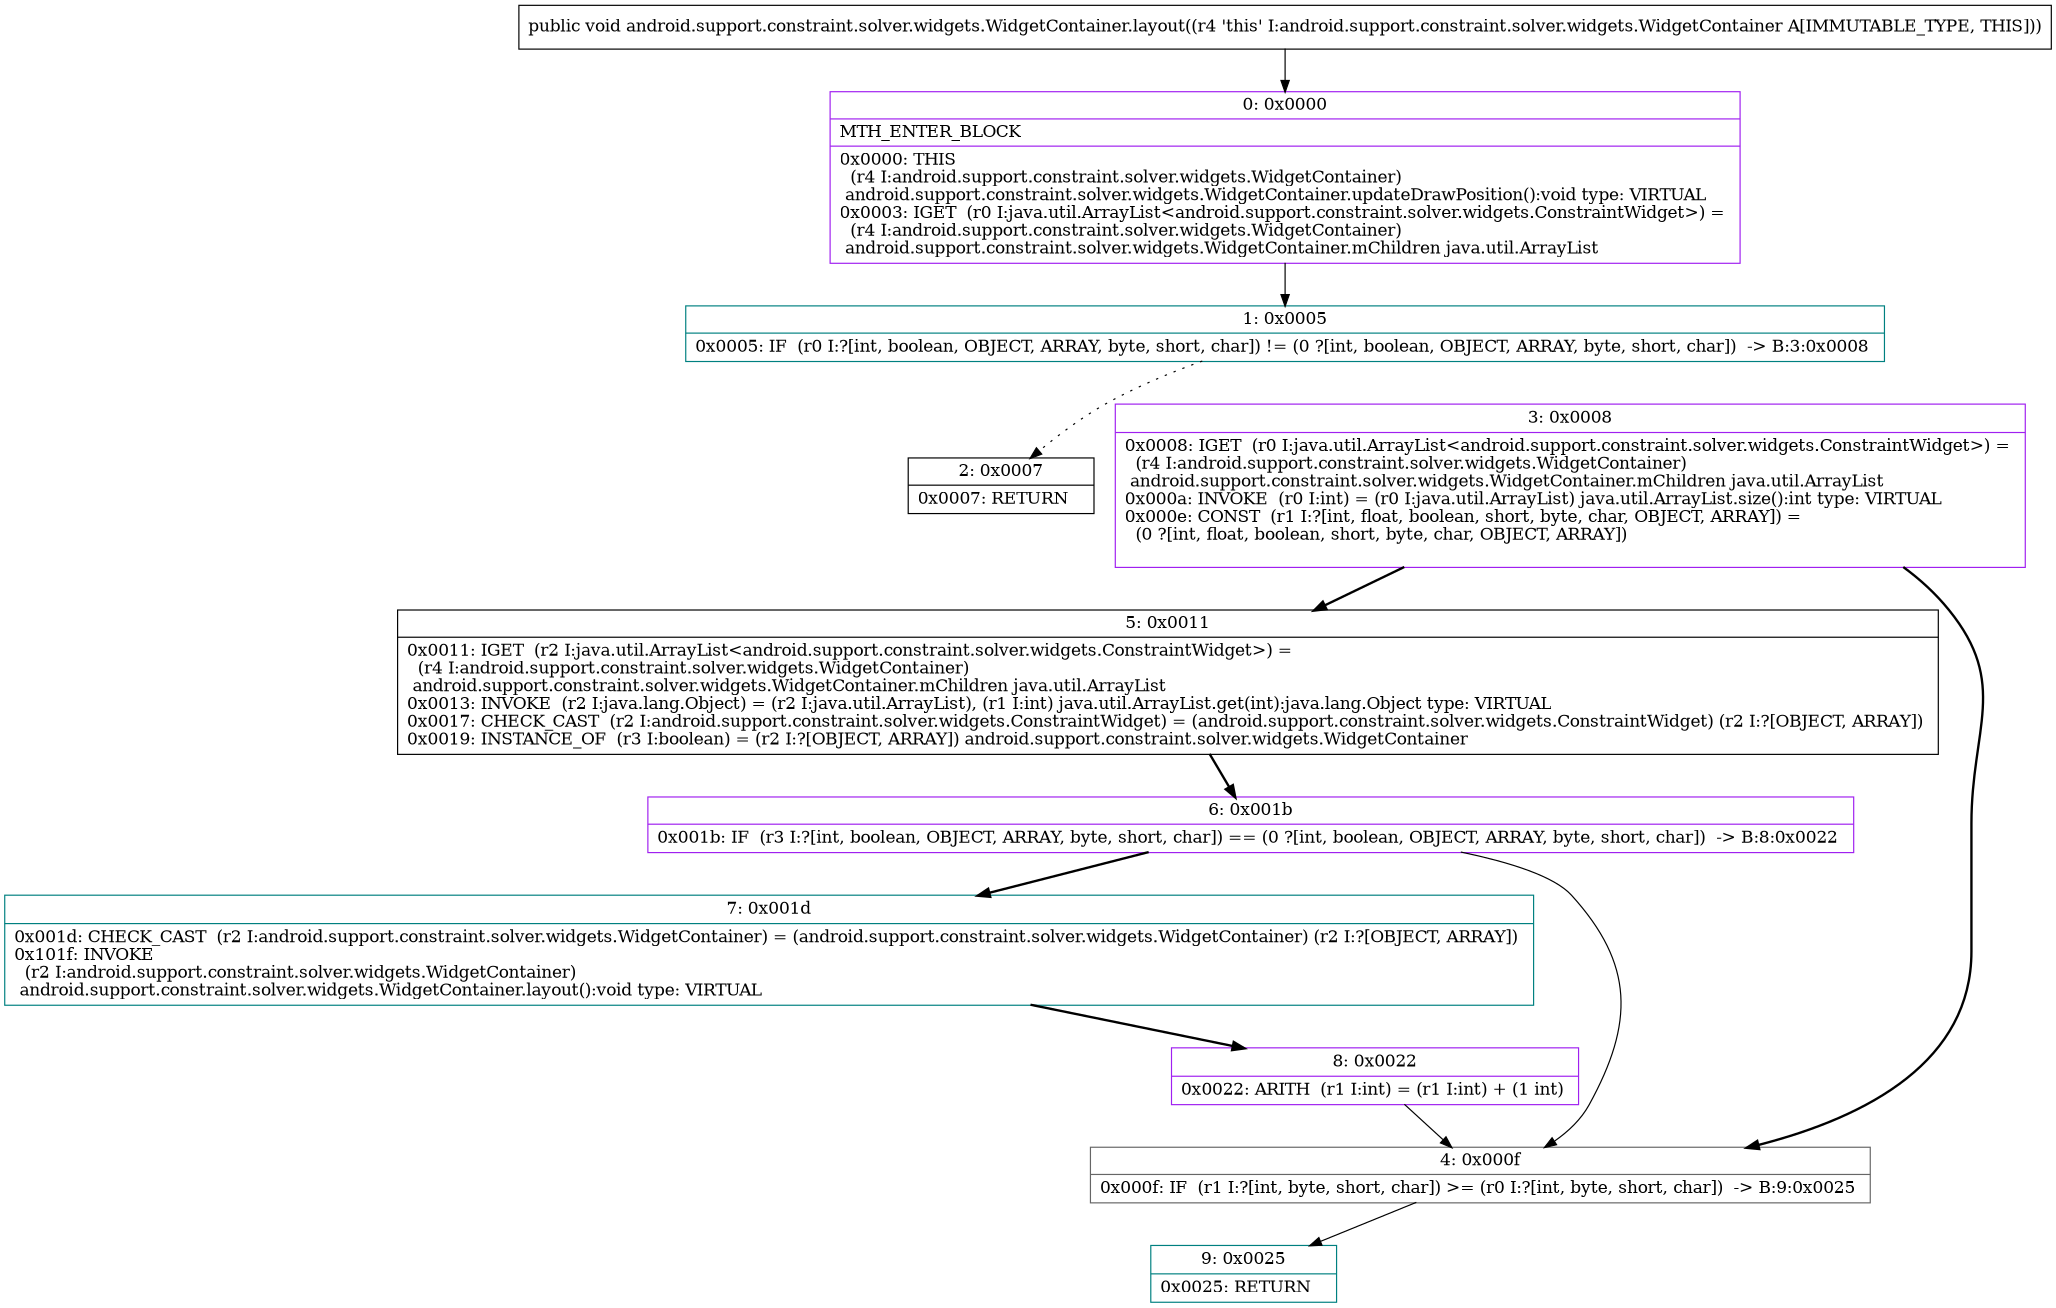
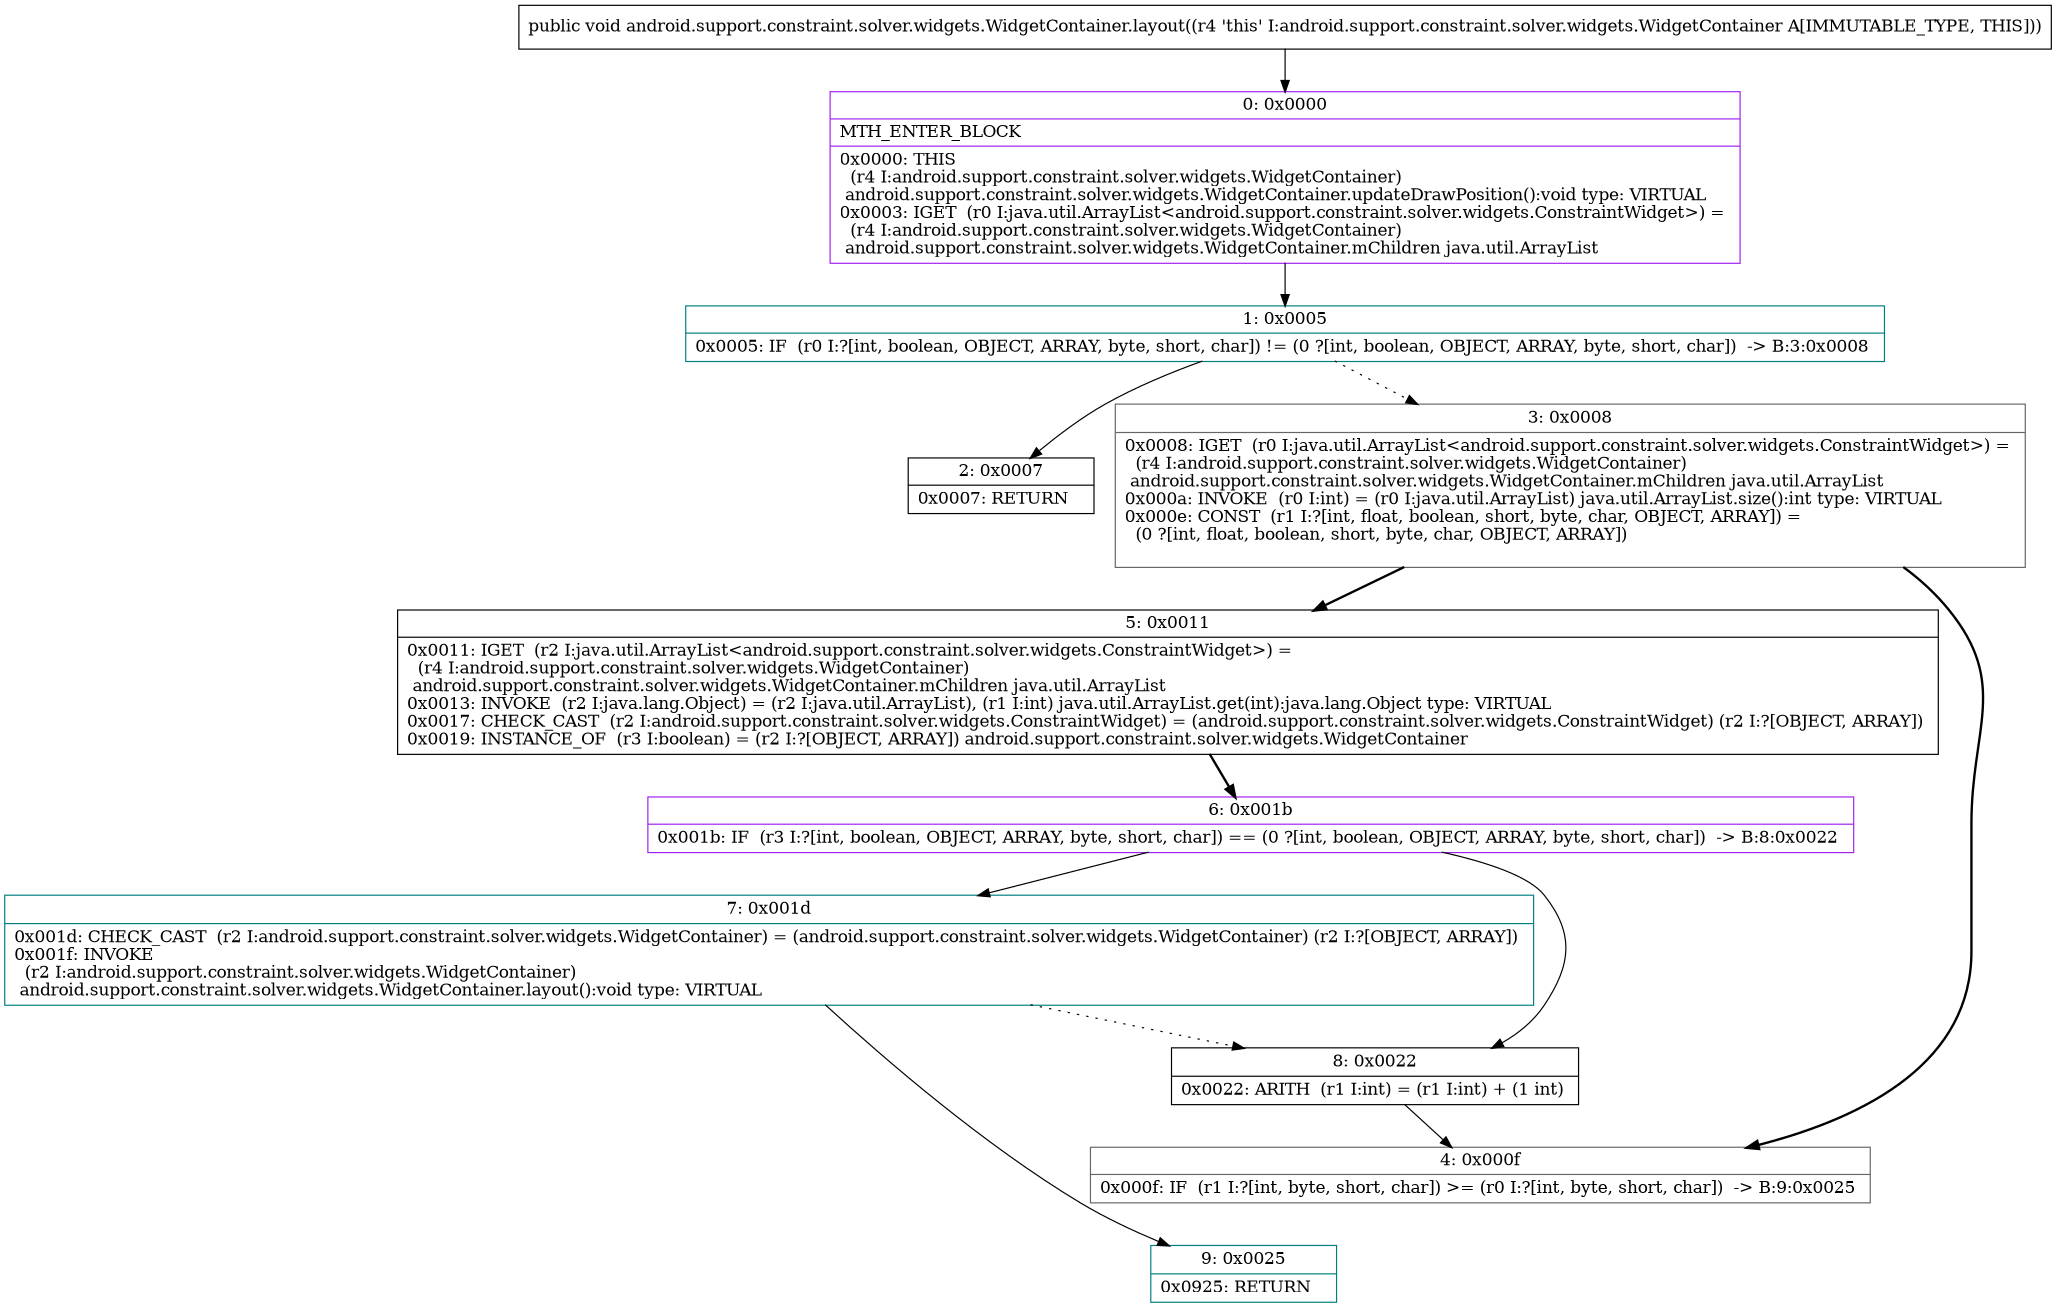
edge "1: 0x0005" -> "3: 0x0008": added
edge "1: 0x0005" -> "2: 0x0007": style dotted -> solid
node "3: 0x0008": color purple -> gray40
edge "6: 0x001b" -> "7: 0x001d": style bold -> solid
node "7: 0x001d": text "0x101f: INVOKE" -> "0x001f: INVOKE"
edge "6: 0x001b" -> "4: 0x000f": now "6: 0x001b" -> "8: 0x0022"
edge "7: 0x001d" -> "8: 0x0022": style bold -> dotted
node "8: 0x0022": color purple -> black
edge "4: 0x000f" -> "9: 0x0025": now "7: 0x001d" -> "9: 0x0025"
node "9: 0x0025": text "0x0025: RETURN" -> "0x0925: RETURN"
